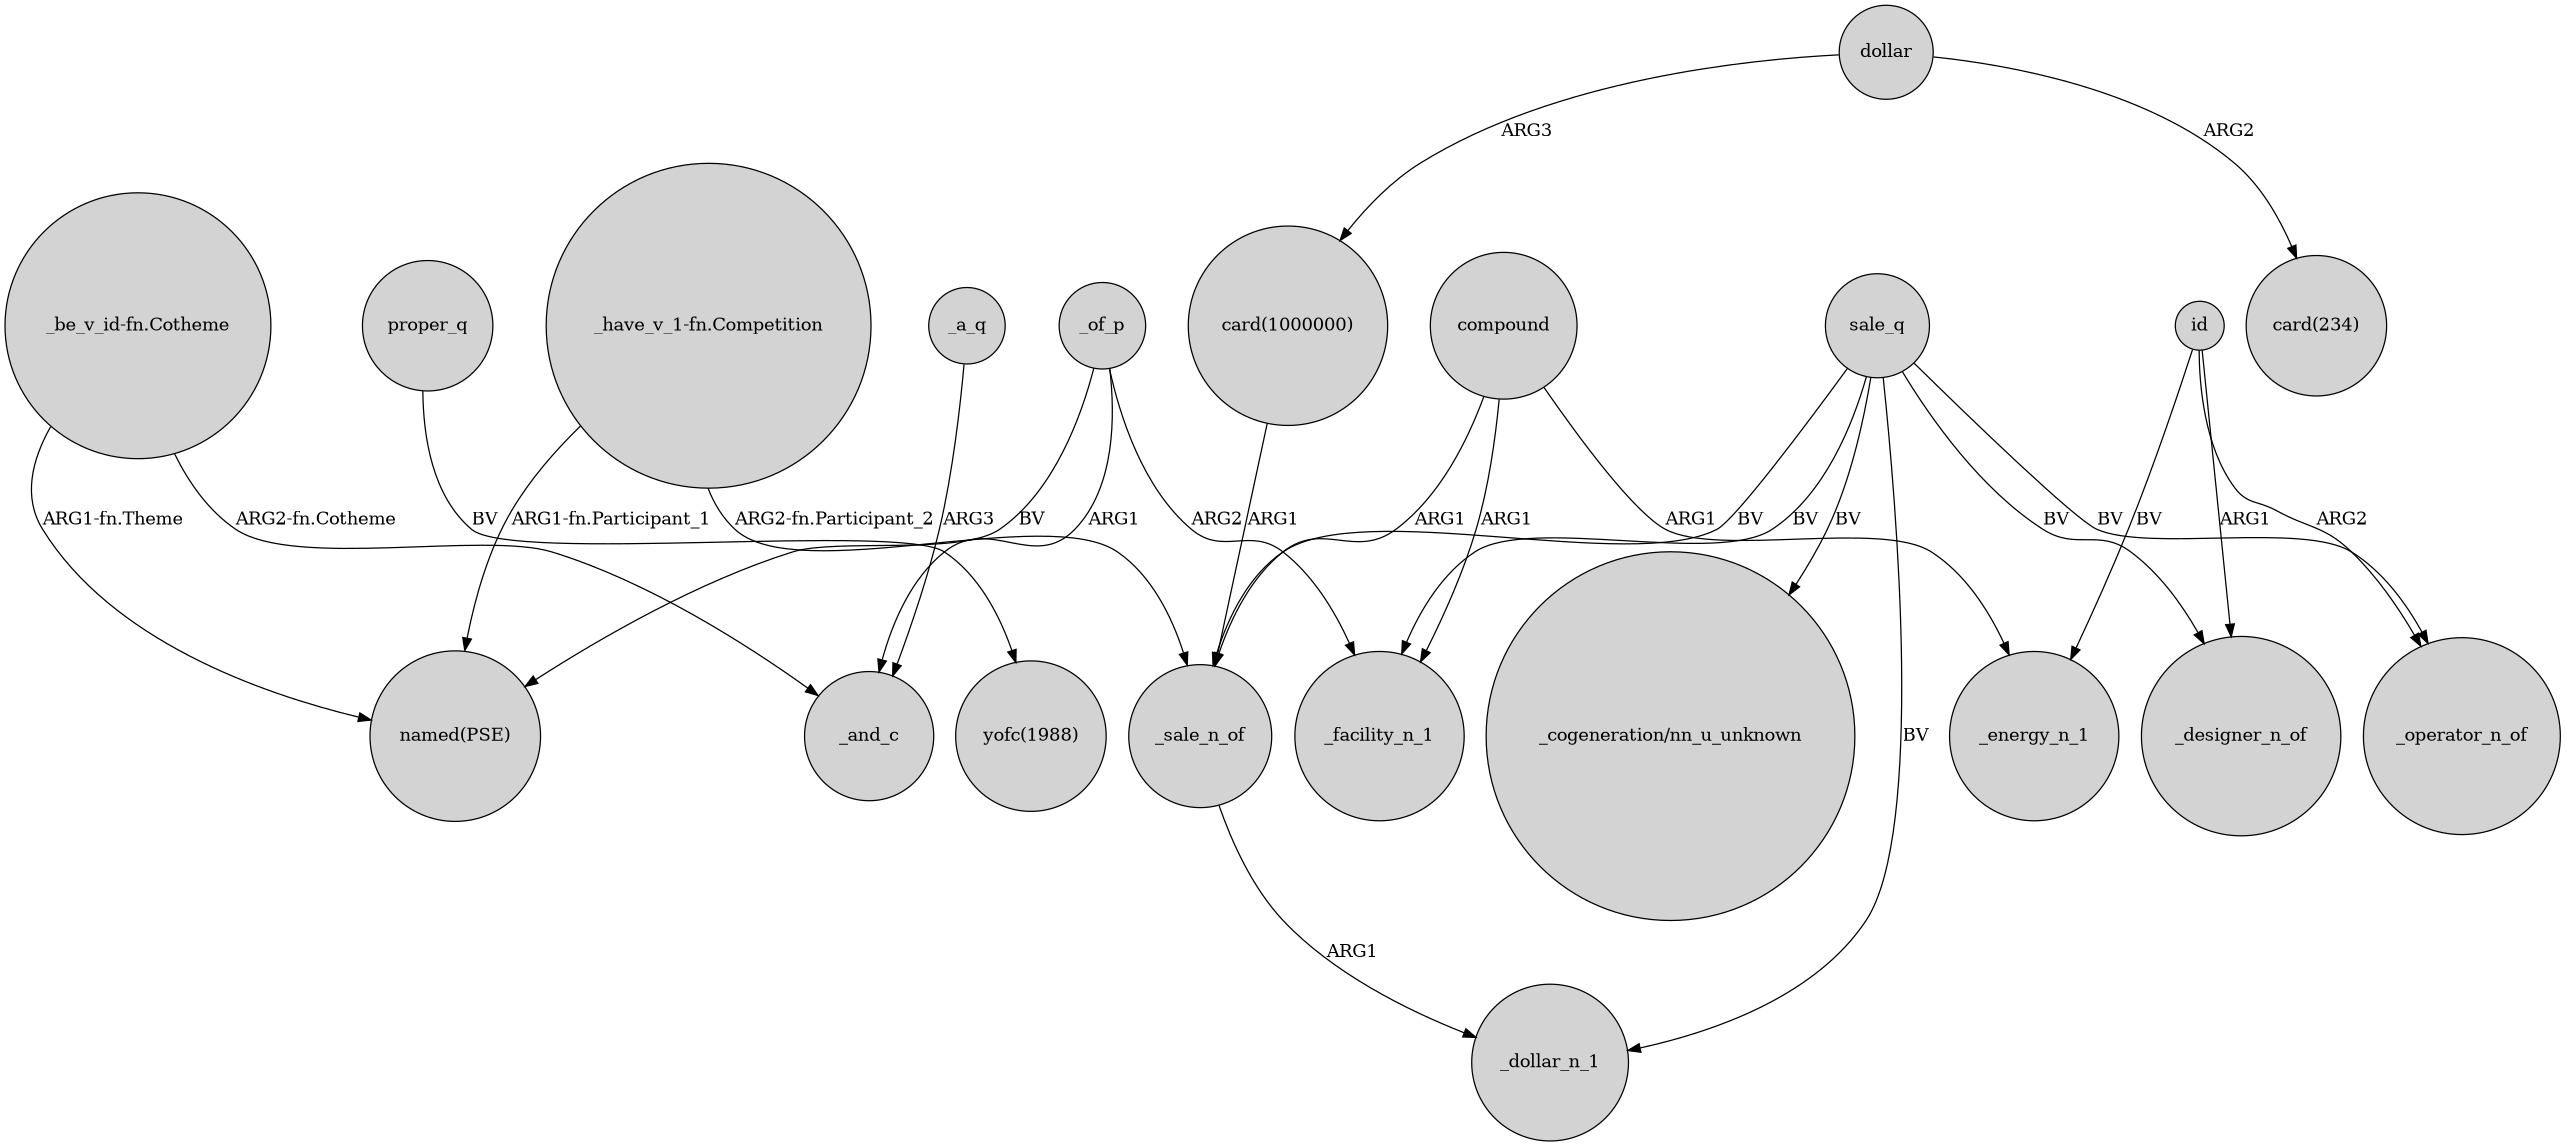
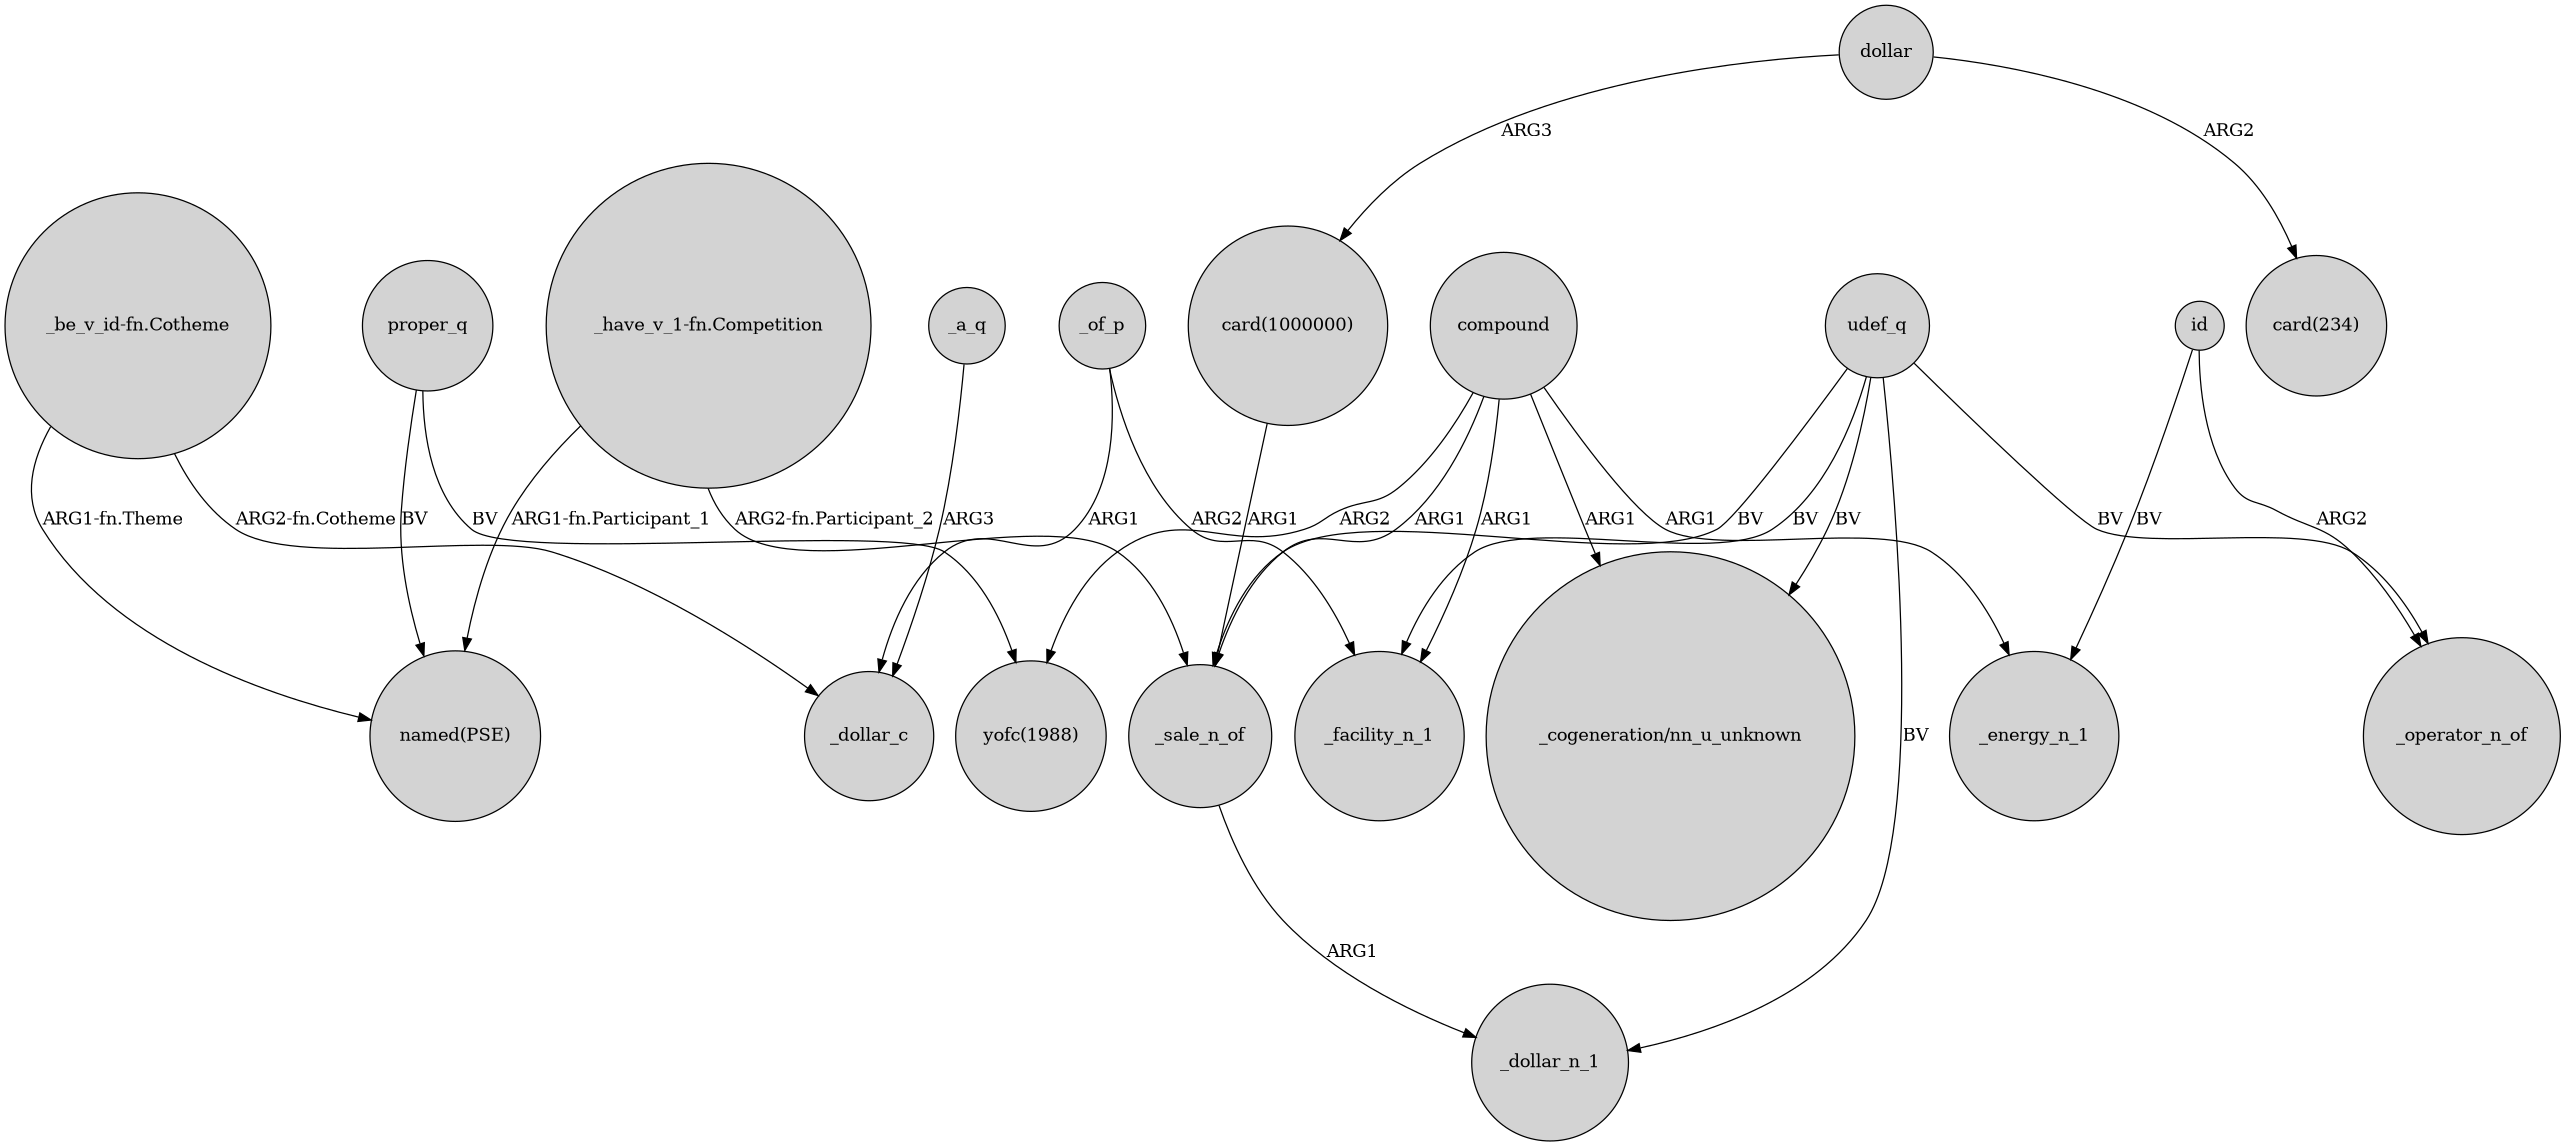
node "sale_q": label "sale_q" -> "udef_q"
edge "compound" -> "_cogeneration/nn_u_unknown": added, label "ARG1"
edge "compound" -> "yofc(1988)": added, label "ARG2"
edge "_of_p" -> "named(PSE)": now "proper_q" -> "named(PSE)"
node "_and_c": label "_and_c" -> "_dollar_c"
node "_designer_n_of": removed
